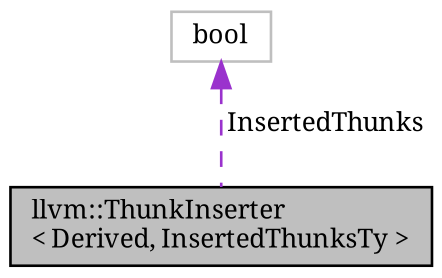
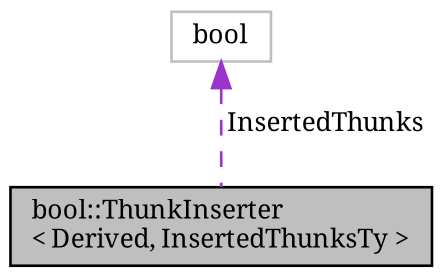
node "llvm::ThunkInserter < Derived, InsertedThunksTy >": label "llvm::ThunkInserter < Derived, InsertedThunksTy >" -> "bool::ThunkInserter < Derived, InsertedThunksTy >"
